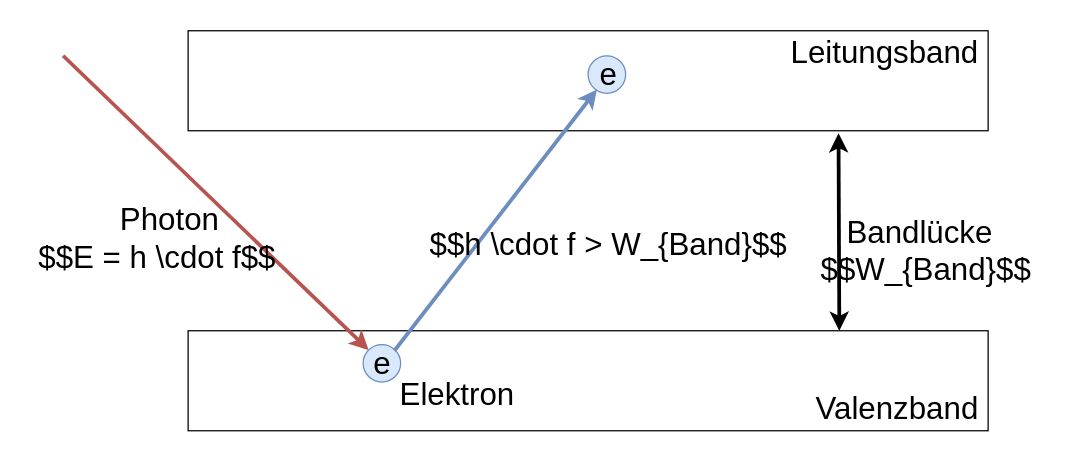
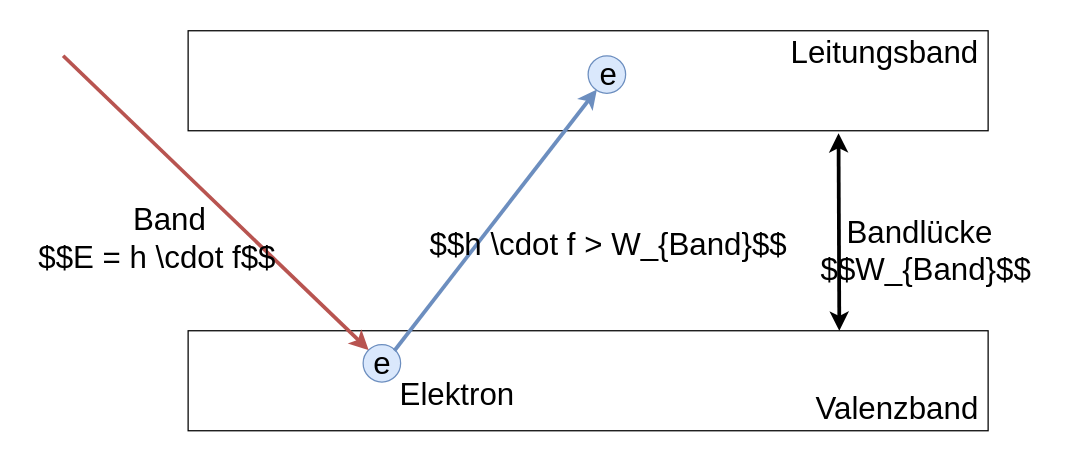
node "Photon": label "Photon" -> "Band"
